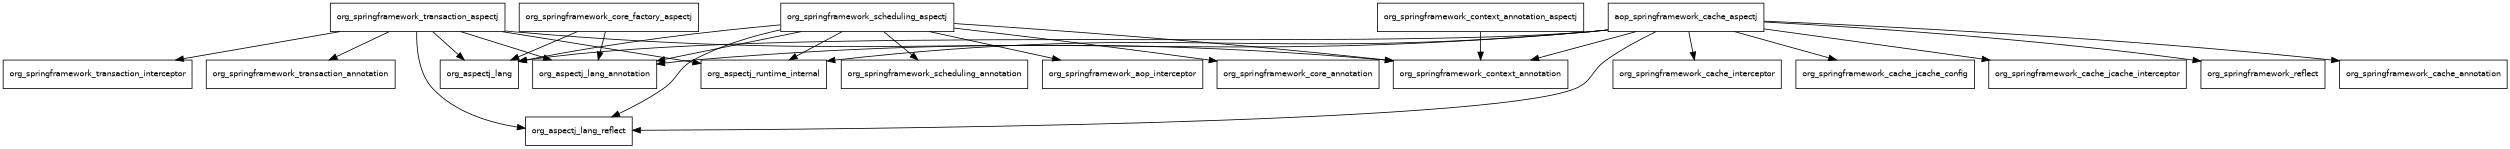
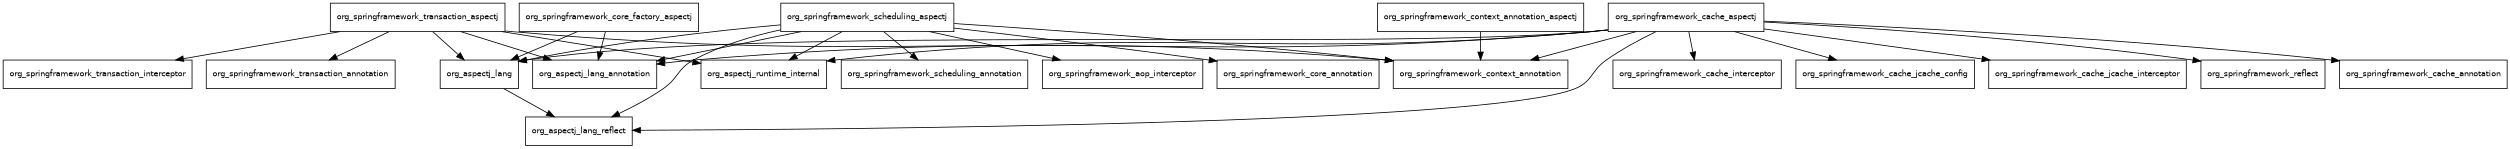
node "aop_springframework_cache_aspectj": label "aop_springframework_cache_aspectj" -> "org_springframework_cache_aspectj"
edge "org_springframework_transaction_aspectj" -> "org_aspectj_lang_reflect": now "org_aspectj_lang" -> "org_aspectj_lang_reflect"
